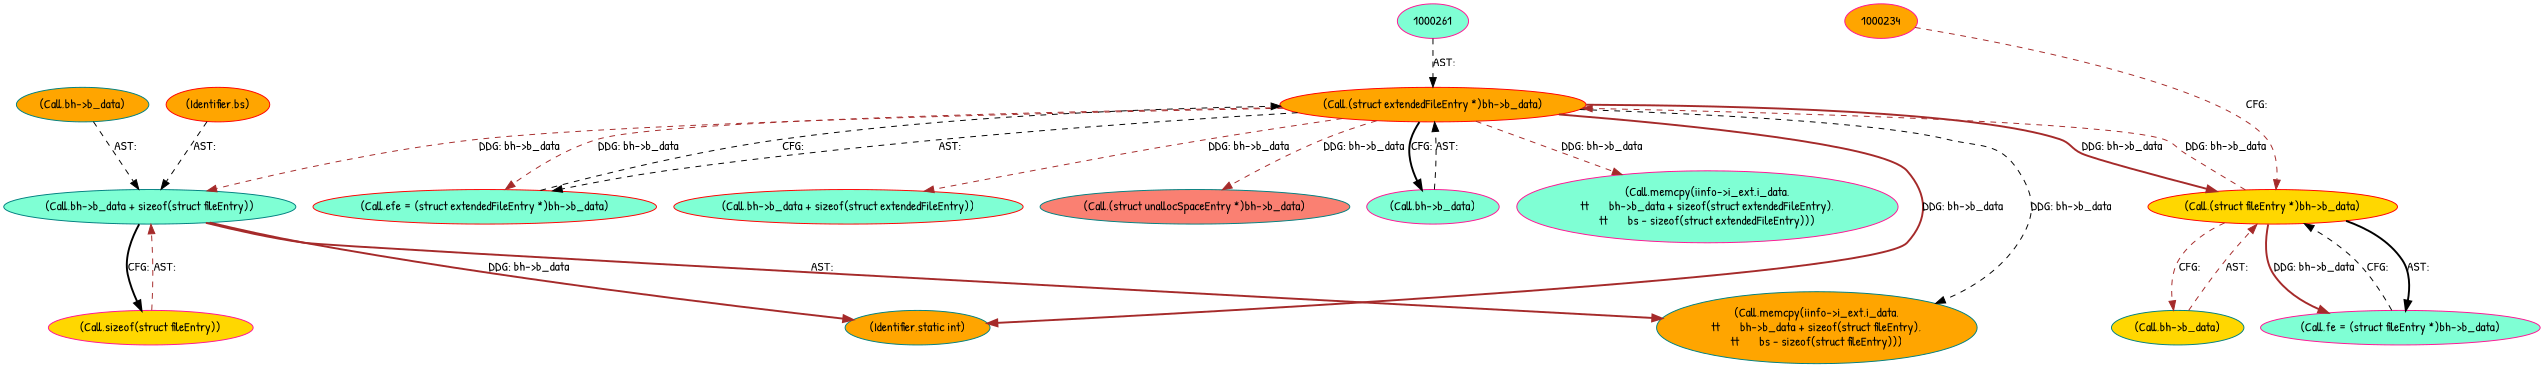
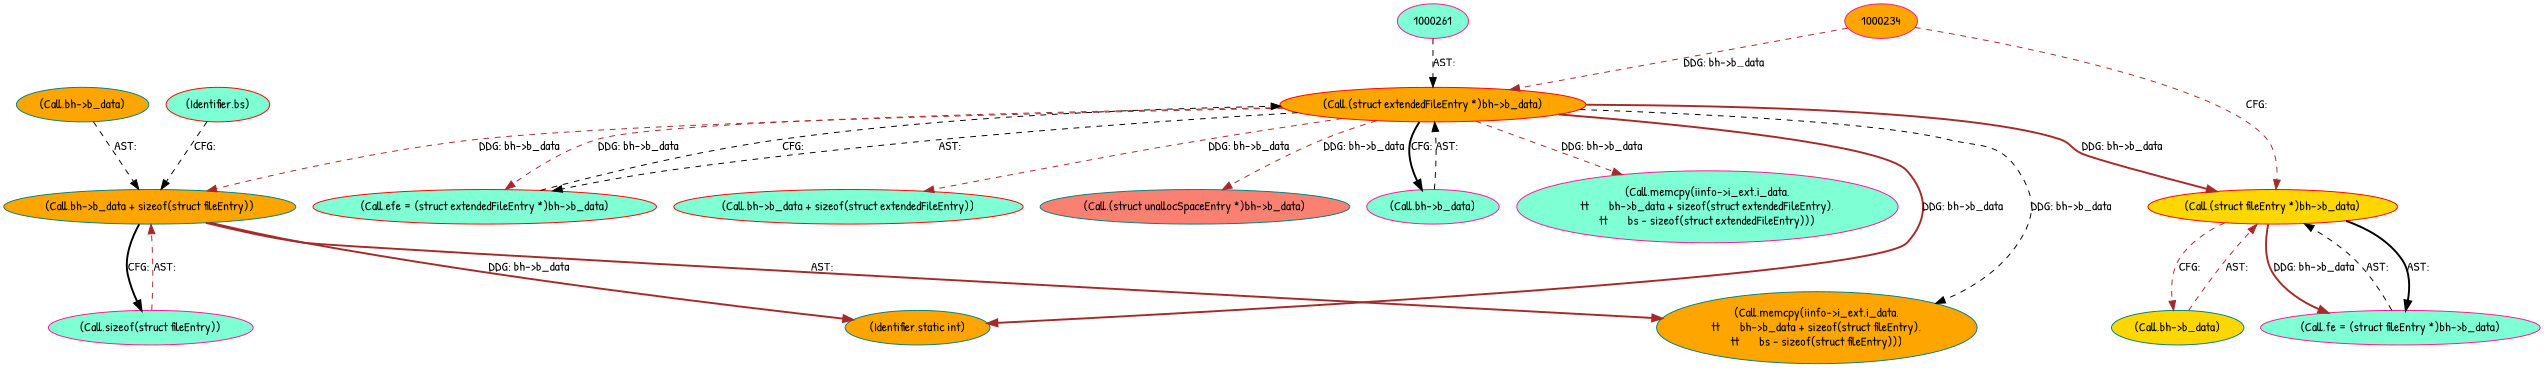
node "(Identifier,bs)": fillcolor orange -> aquamarine
edge "(Call,(struct fileEntry *)bh->b_data)" -> "(Call,(struct extendedFileEntry *)bh->b_data)": now "1000234" -> "(Call,(struct extendedFileEntry *)bh->b_data)"
edge "(Identifier,bs)" -> "(Call,bh->b_data + sizeof(struct fileEntry))": label "AST: " -> "CFG: "
node "(Call,bh->b_data + sizeof(struct fileEntry))": fillcolor aquamarine -> orange
edge "(Call,fe = (struct fileEntry *)bh->b_data)" -> "(Call,(struct fileEntry *)bh->b_data)": label "CFG: " -> "AST: "
node "(Call,sizeof(struct fileEntry))": fillcolor gold -> aquamarine
